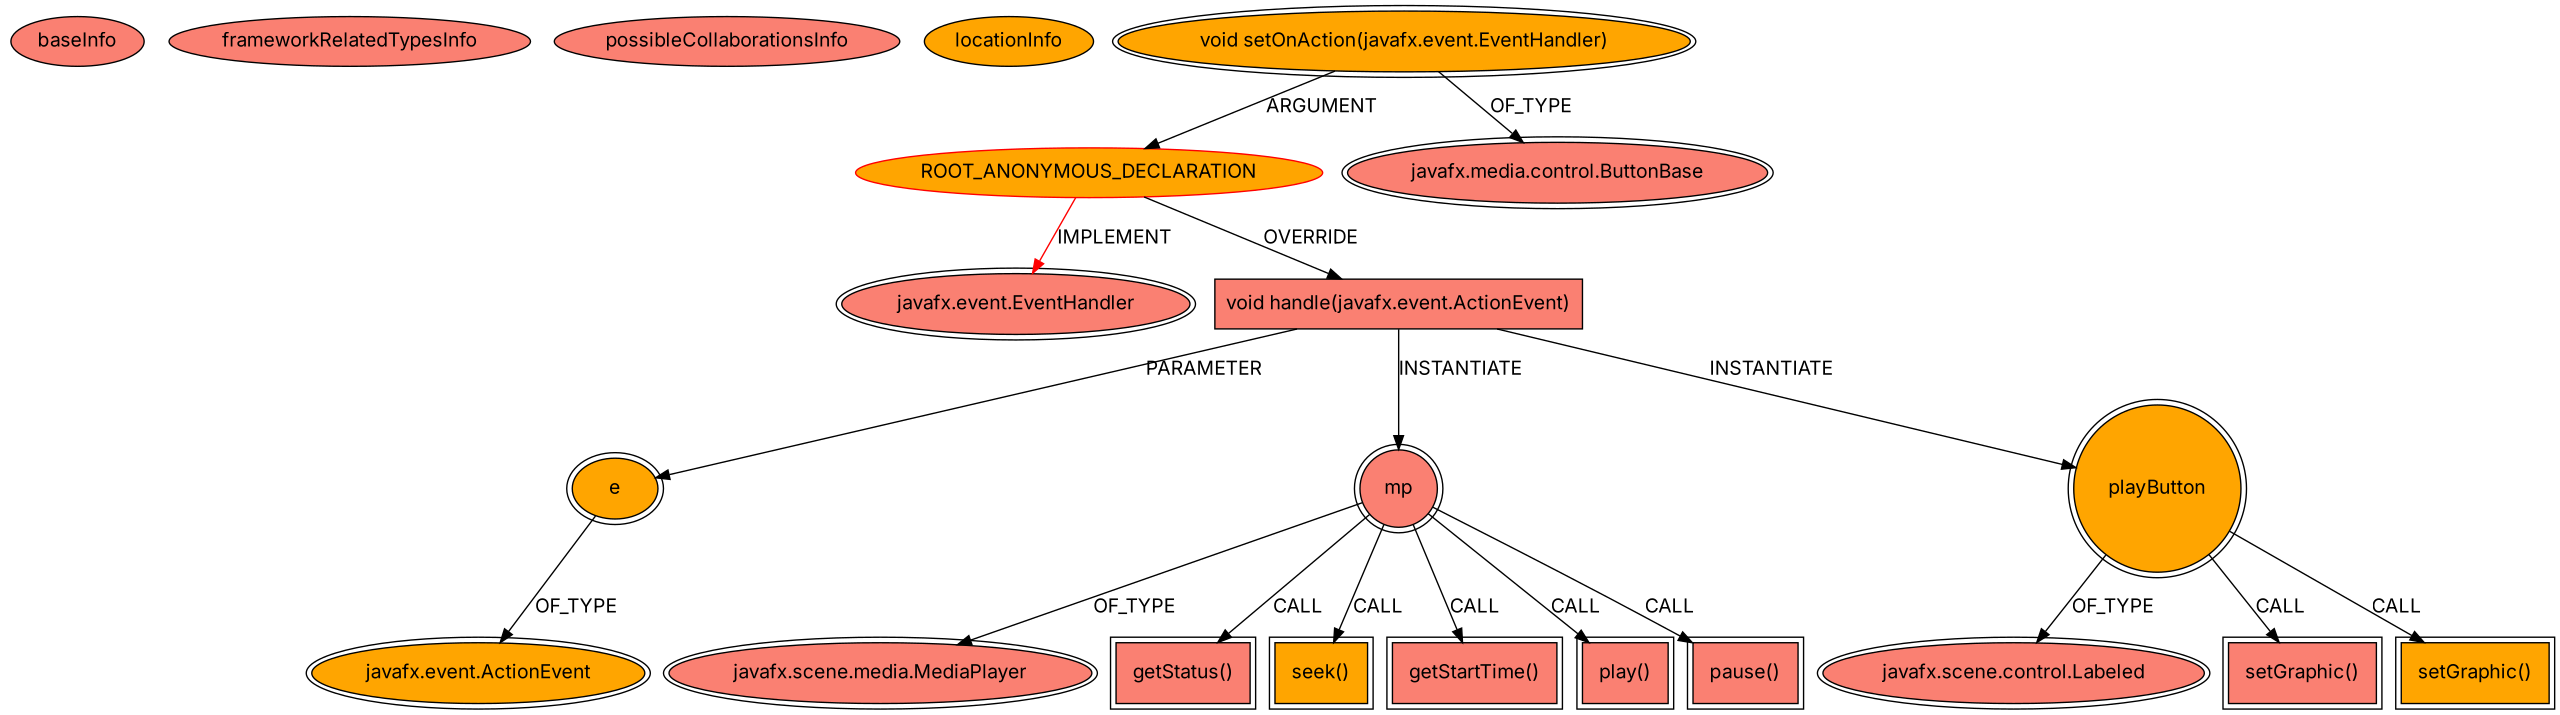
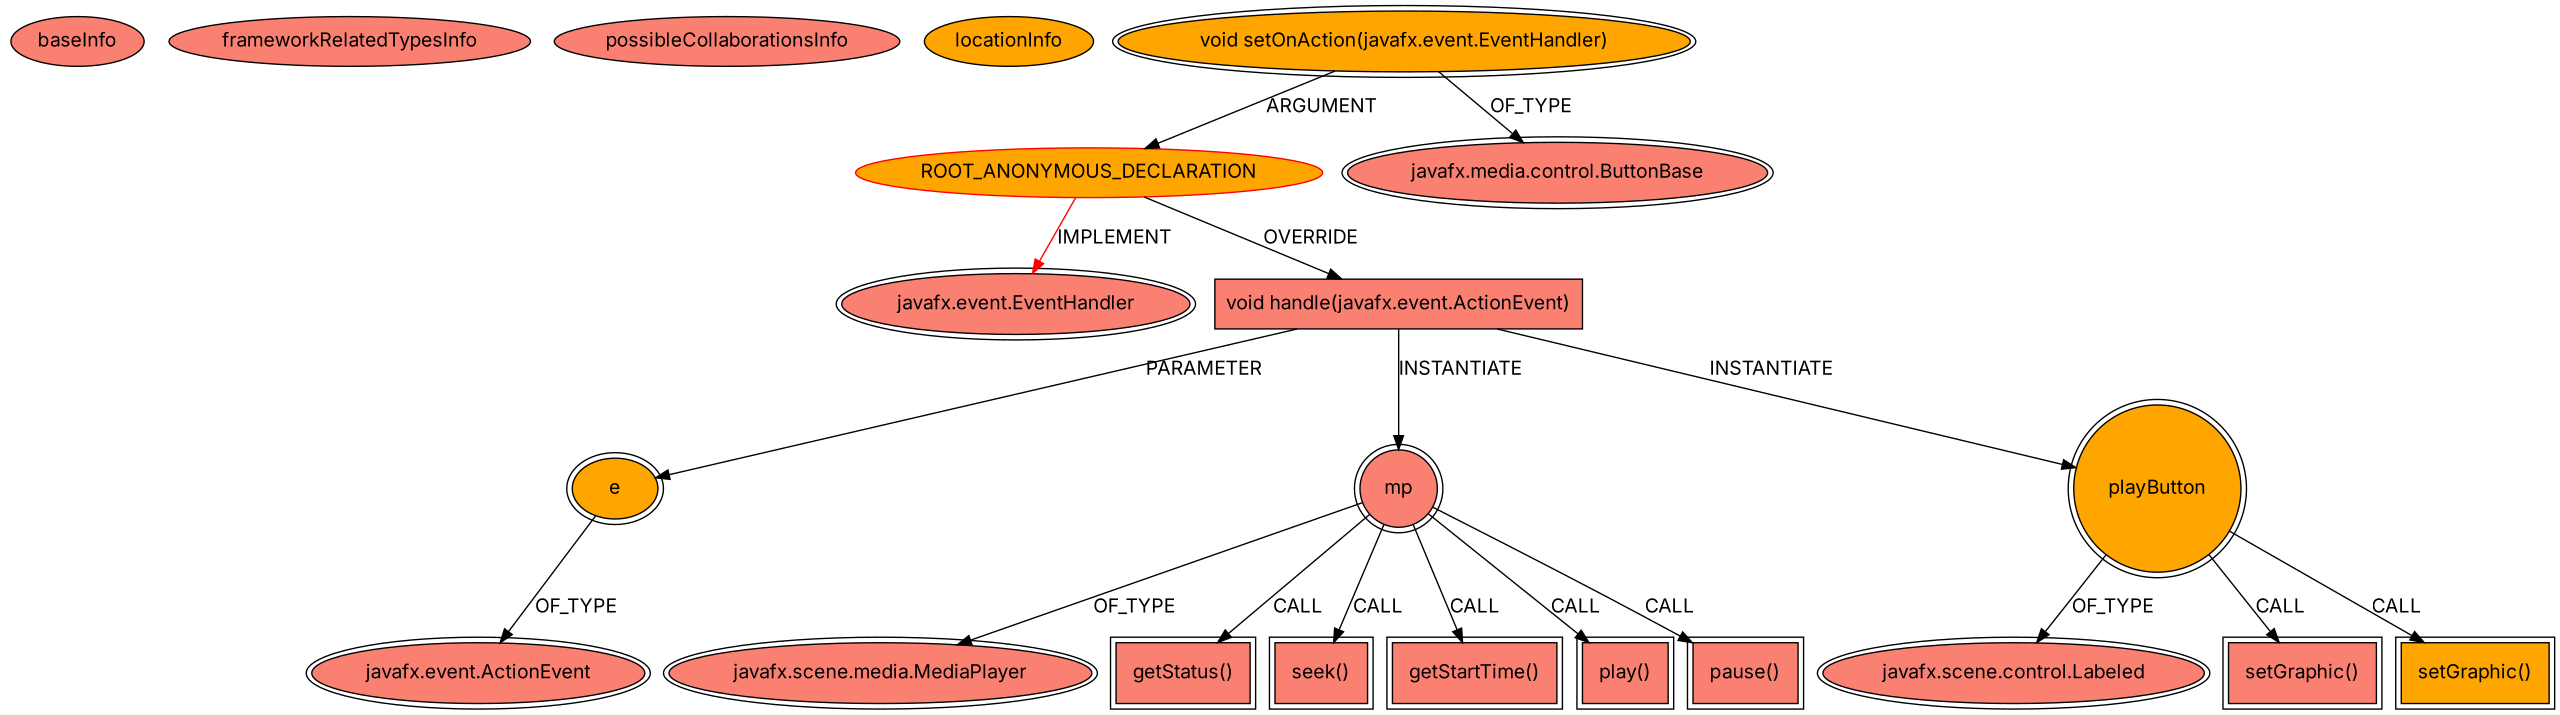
node "javafx.event.ActionEvent": fillcolor orange -> salmon
node "seek()": fillcolor orange -> salmon
